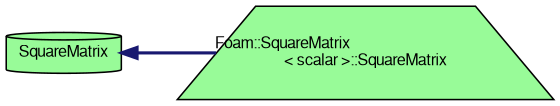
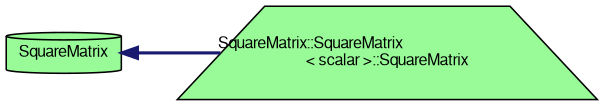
node "Foam::SquareMatrix < scalar >::SquareMatrix": label "Foam::SquareMatrix < scalar >::SquareMatrix" -> "SquareMatrix::SquareMatrix < scalar >::SquareMatrix"
